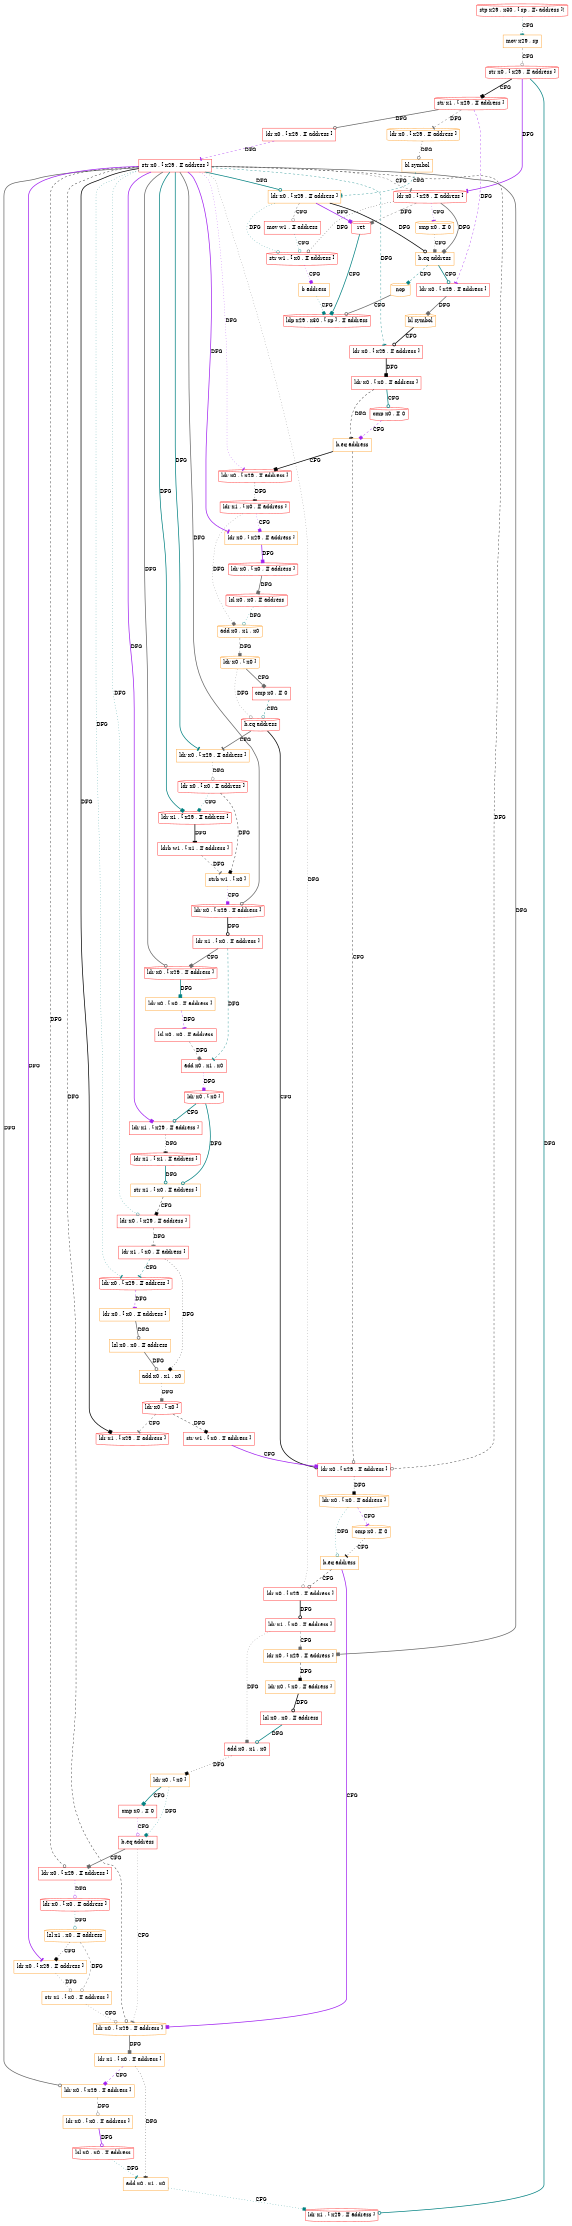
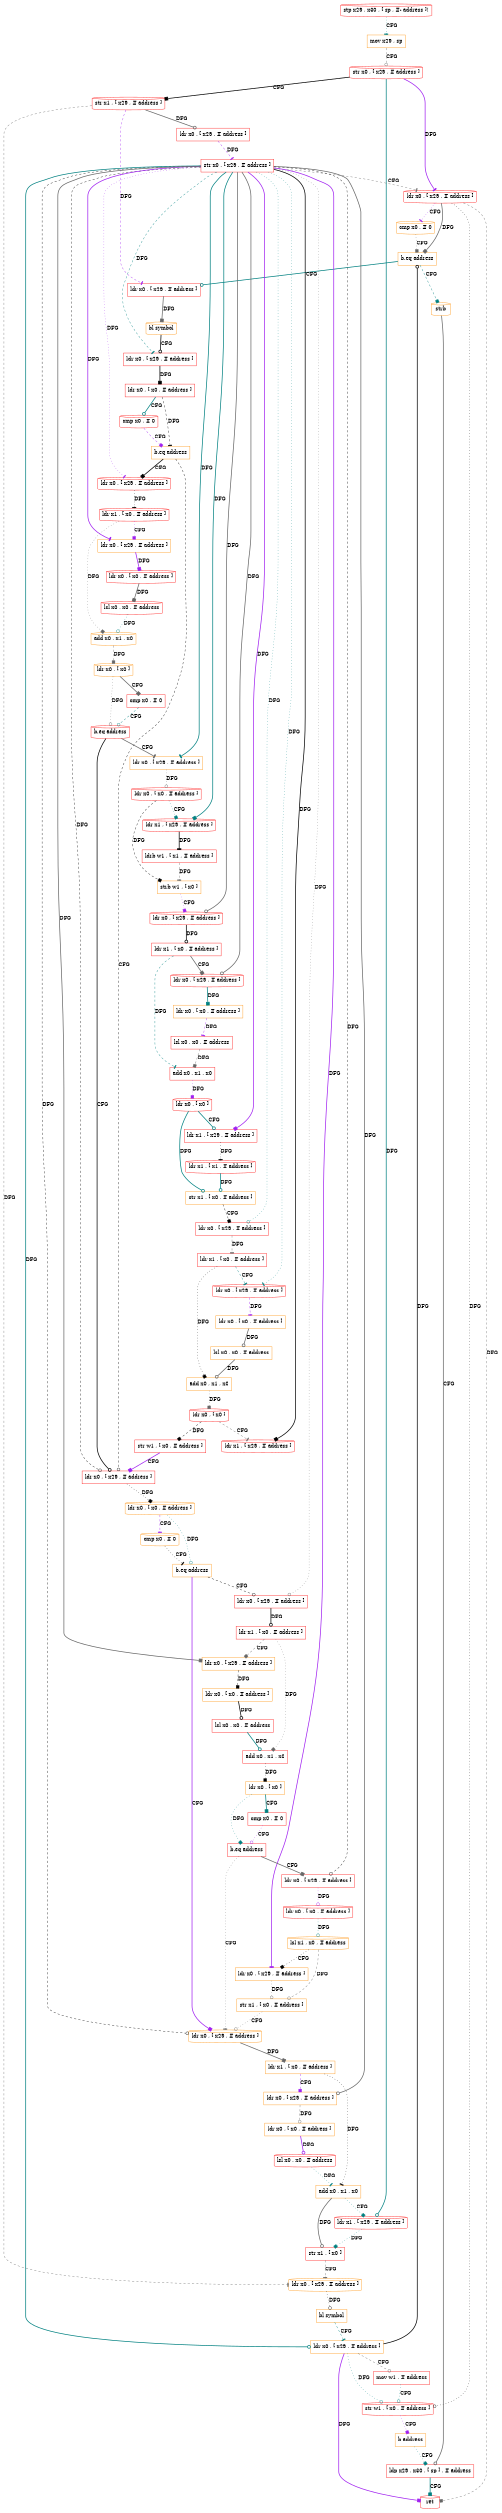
edge "ret" -> "ldp x29 , x30 , [ sp ] , # address": reversed
node "nop": label "nop" -> "strb"
node "ldp x29 , x30 , [ sp ] , # address": shape cylinder -> box
node "str x1 , [ x0 ]": added
